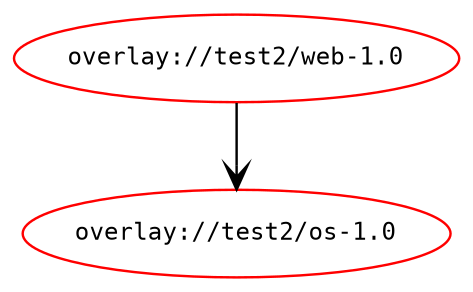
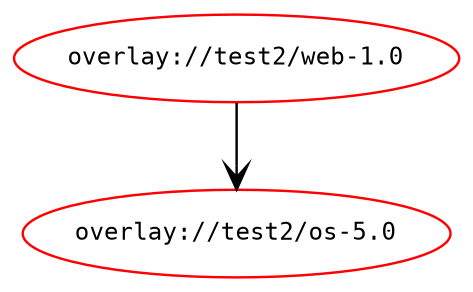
node "overlay://test2/os-1.0": label "overlay://test2/os-1.0" -> "overlay://test2/os-5.0"
